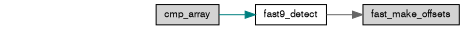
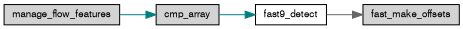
node "manage_flow_features": added
